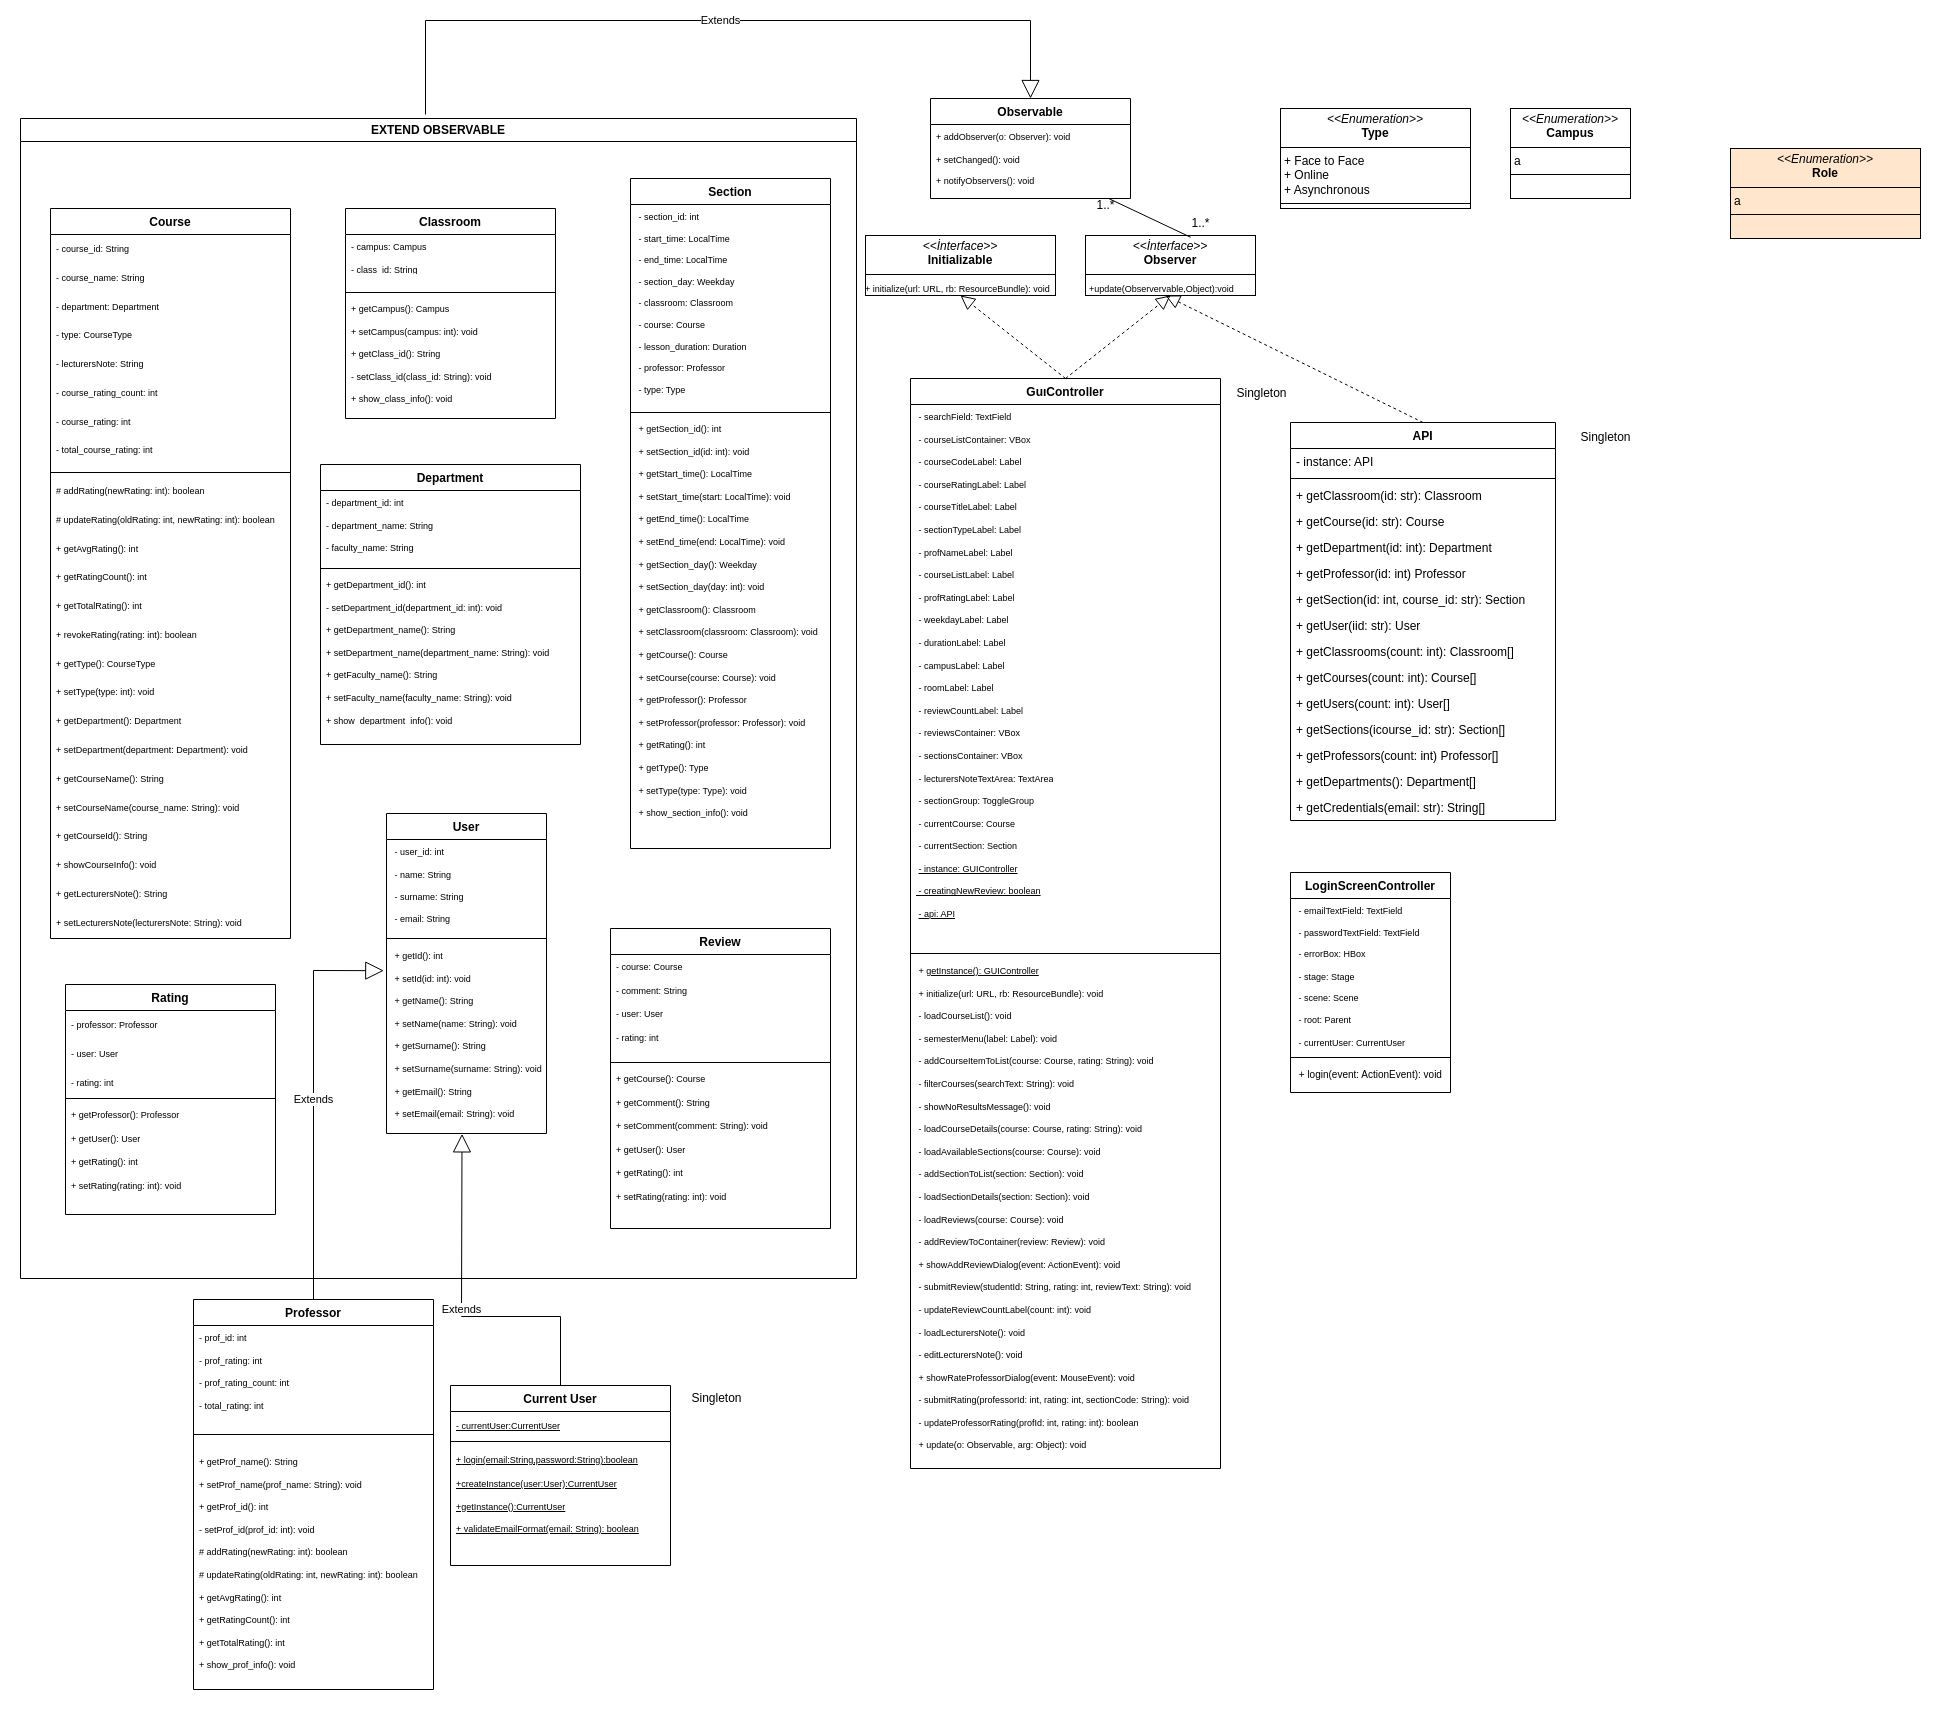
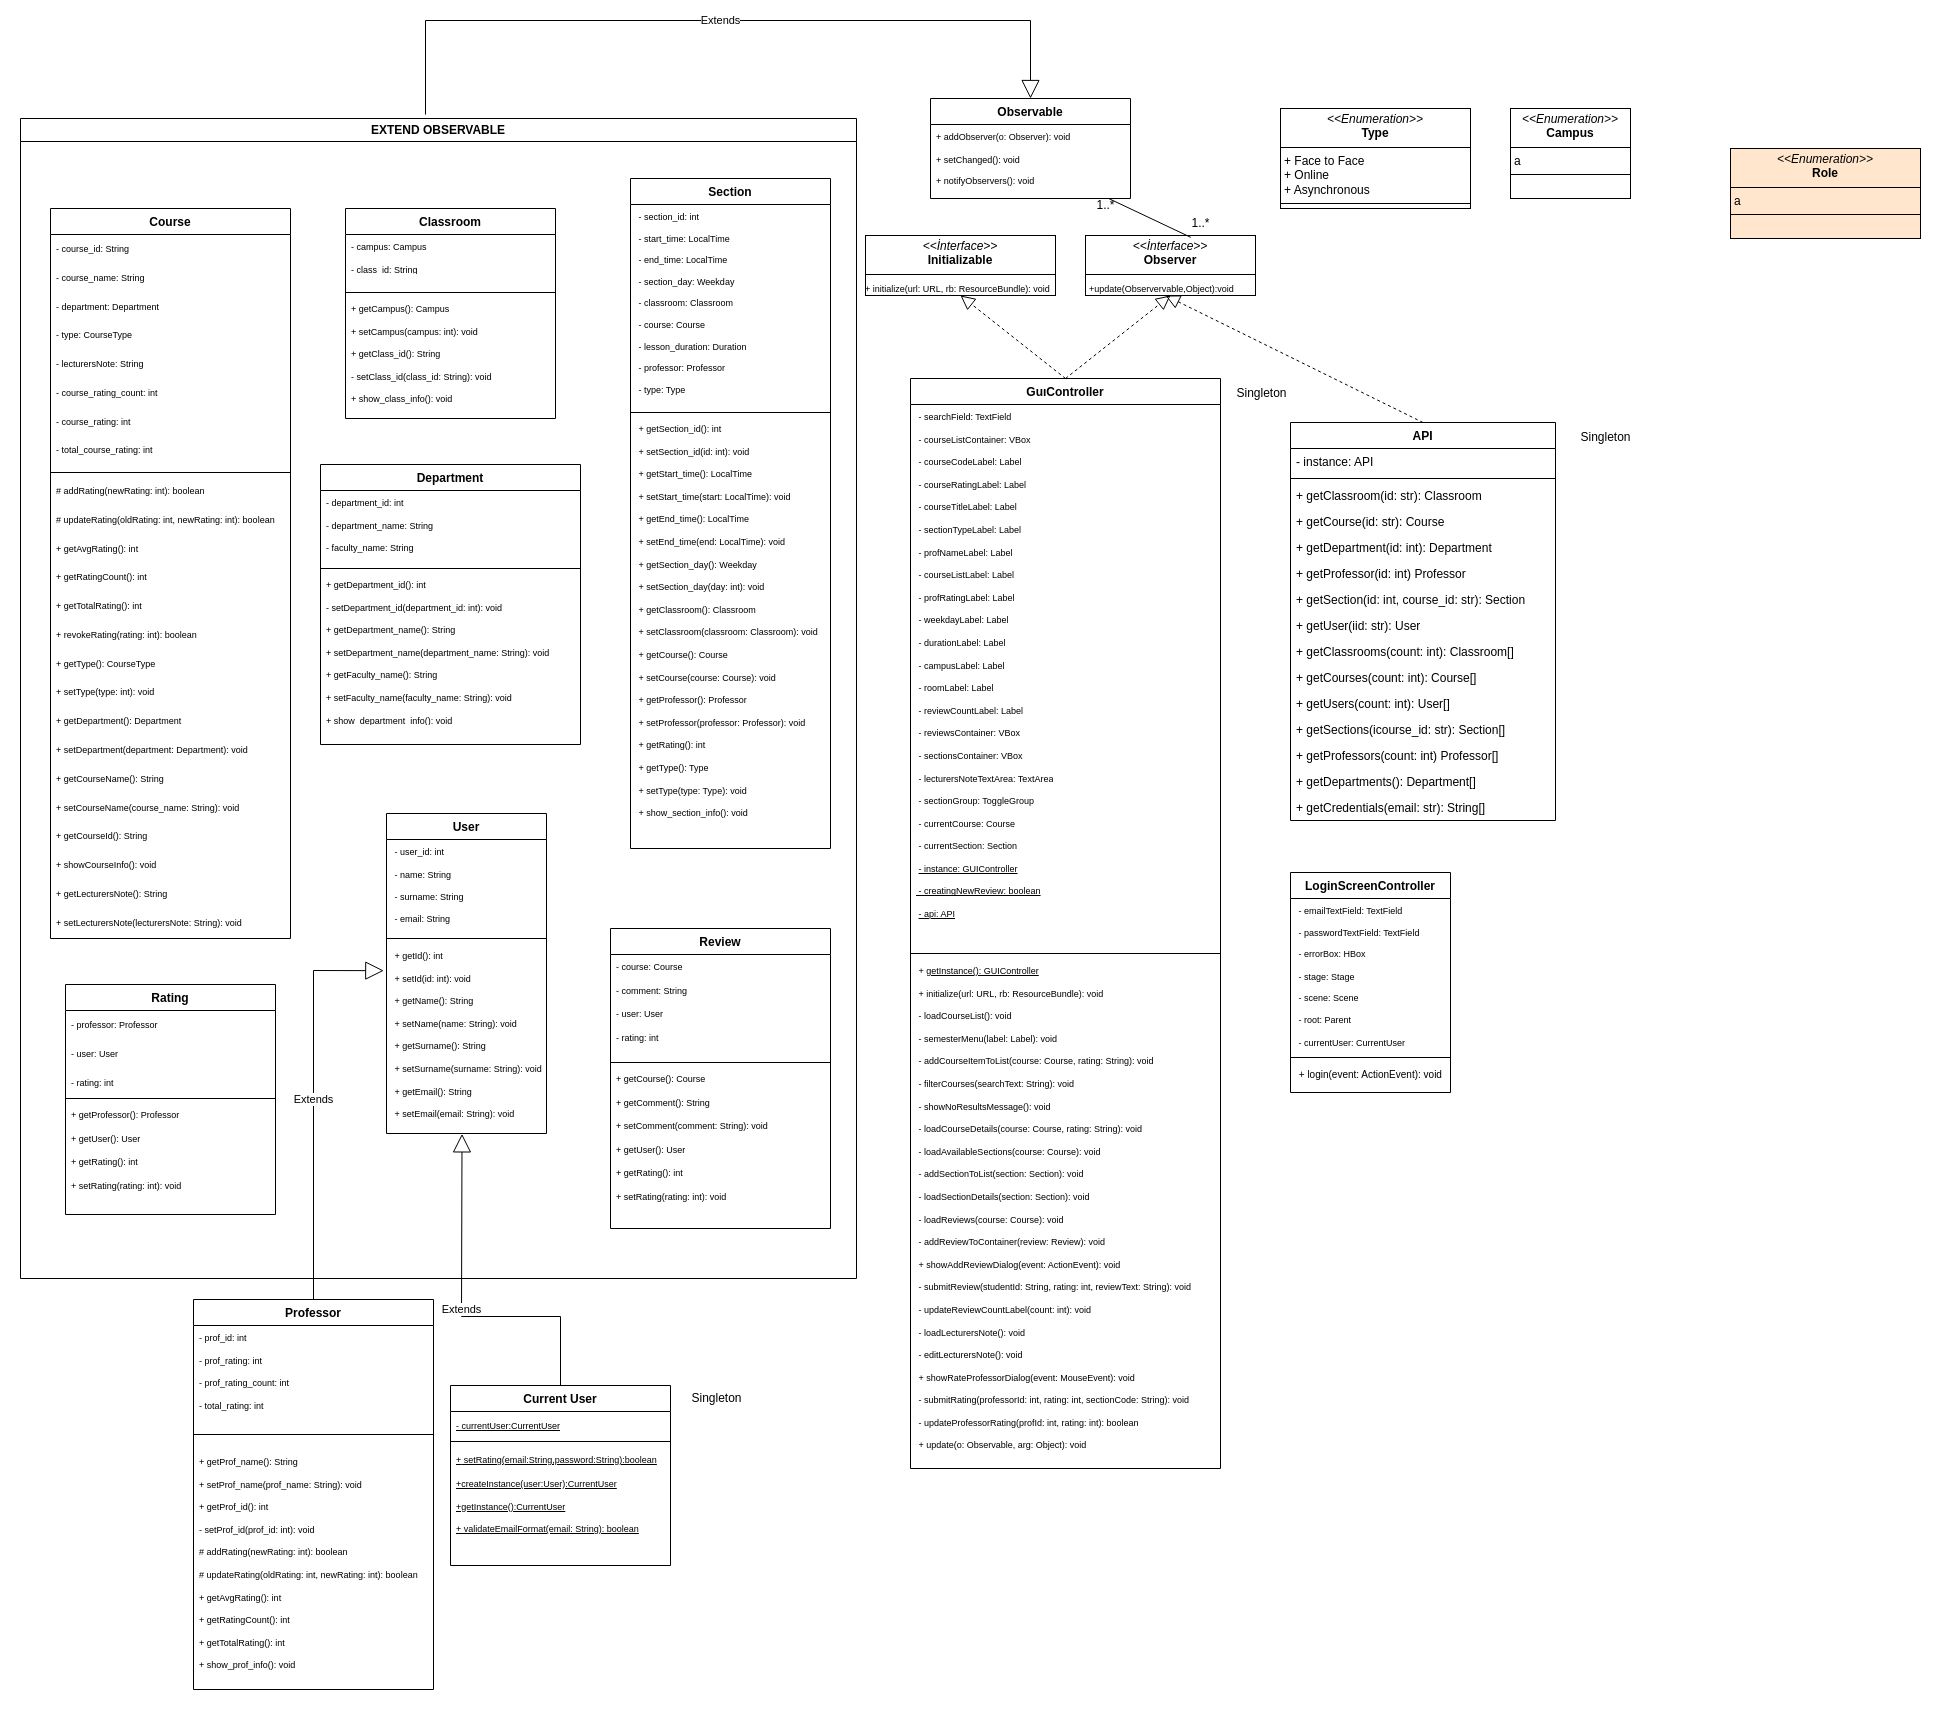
node "+ login(email:String,password:String):boolean": label "+ login(email:String,password:String):boolean" -> "+ setRating(email:String,password:String):boolean"
